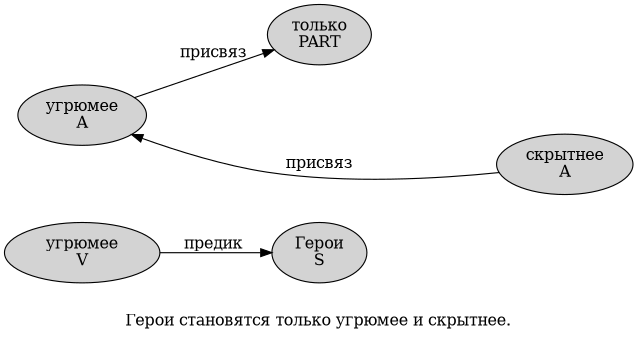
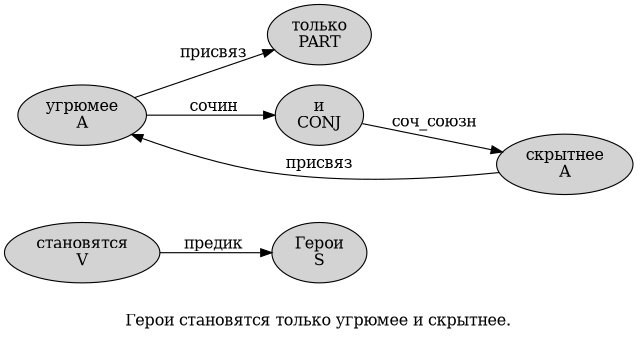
node "и CONJ": added
node "угрюмее V": label "угрюмее V" -> "становятся V"
